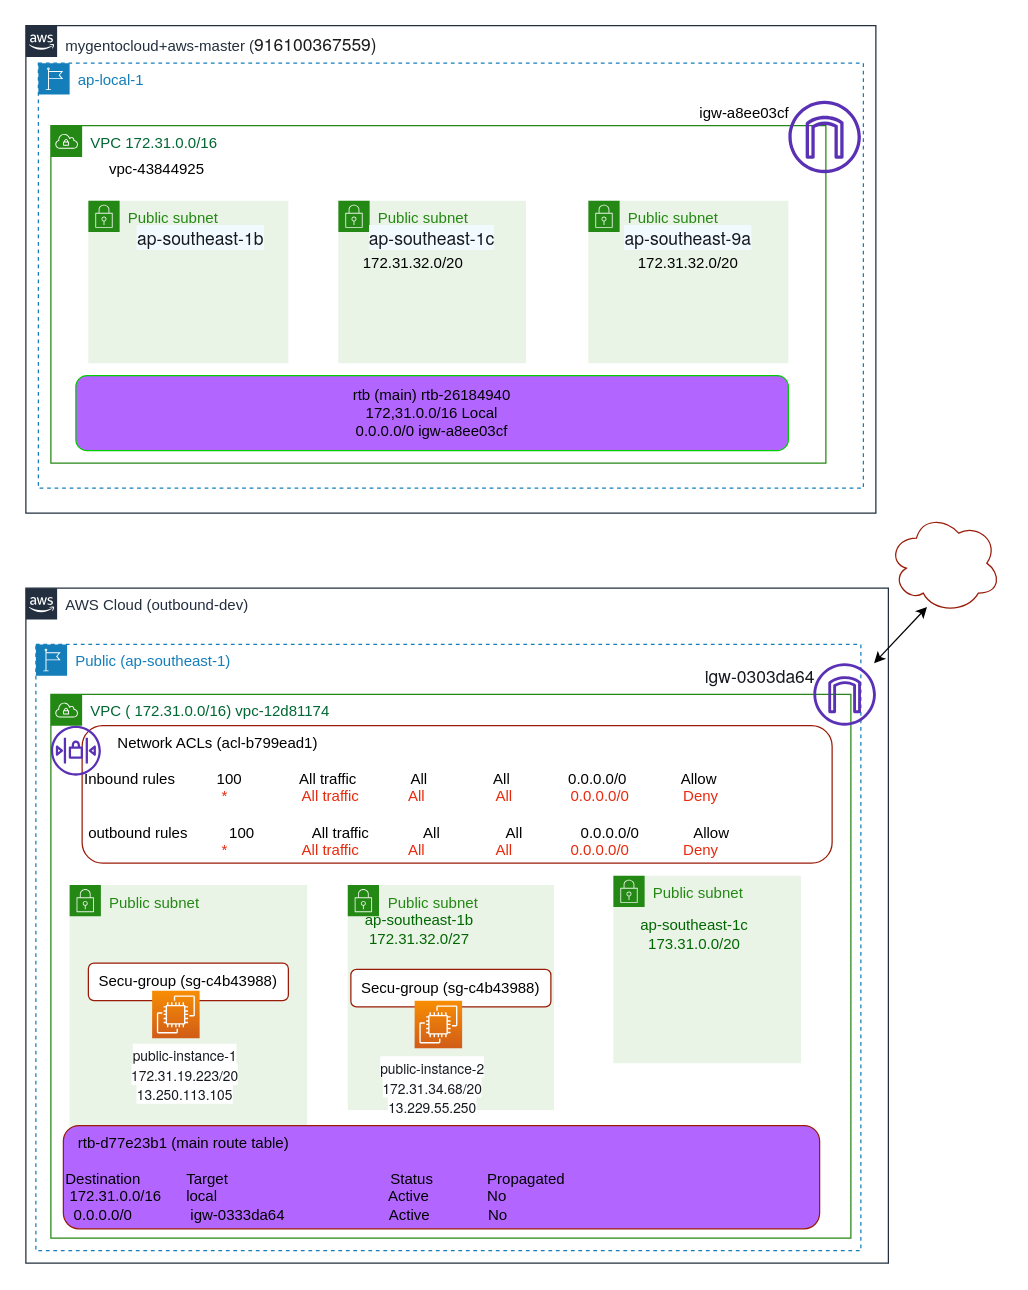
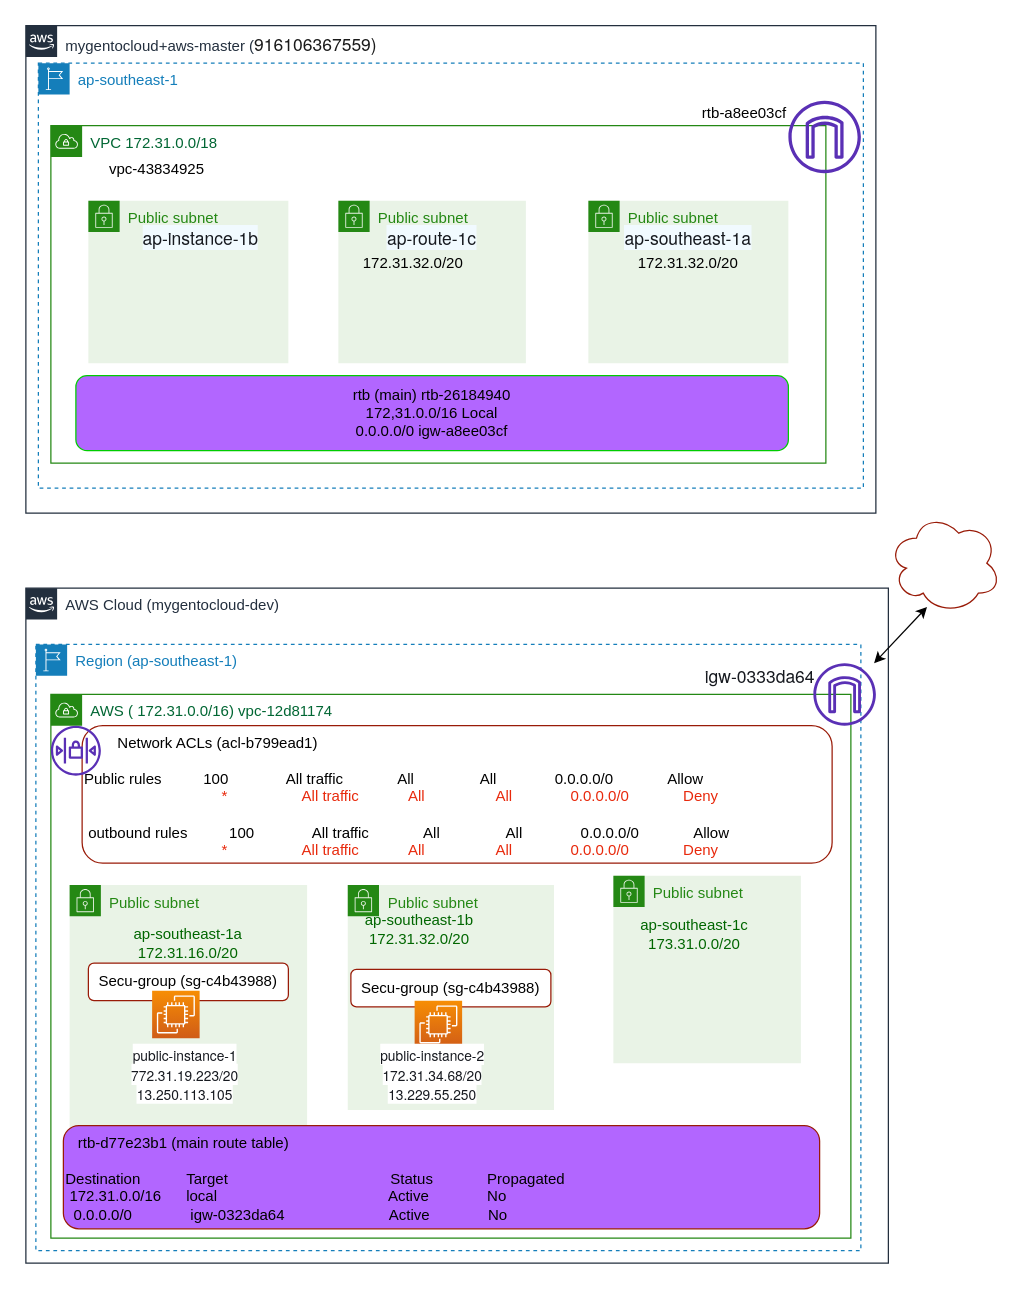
node "mygentocloud+aws-master (916100367559)": label "mygentocloud+aws-master (916100367559)" -> "mygentocloud+aws-master (916106367559)"
node "ap-local-1": label "ap-local-1" -> "ap-southeast-1"
node "igw-a8ee03cf": label "igw-a8ee03cf" -> "rtb-a8ee03cf"
node "VPC 172.31.0.0/16": label "VPC 172.31.0.0/16" -> "VPC 172.31.0.0/18"
node "vpc-43844925": label "vpc-43844925" -> "vpc-43834925"
node "ap-southeast-1b": label "ap-southeast-1b" -> "ap-instance-1b"
node "ap-southeast-1c": label "ap-southeast-1c" -> "ap-route-1c"
node "ap-southeast-9a": label "ap-southeast-9a" -> "ap-southeast-1a"
node "AWS Cloud (outbound-dev)": label "AWS Cloud (outbound-dev)" -> "AWS Cloud (mygentocloud-dev)"
node "Public (ap-southeast-1)": label "Public (ap-southeast-1)" -> "Region (ap-southeast-1)"
node "igw-0303da64": label "igw-0303da64" -> "igw-0333da64"
node "VPC ( 172.31.0.0/16) vpc-12d81174": label "VPC ( 172.31.0.0/16) vpc-12d81174" -> "AWS ( 172.31.0.0/16) vpc-12d81174"
node "Network ACLs (acl-b799ead1) Inbound rules 100 All traffic All All 0.0.0.0/0 Allow * All traffic All All 0.0.0.0/0 Deny outbound rules 100 All traffic All All 0.0.0.0/0 Allow * All traffic All All 0.0.0.0/0 Deny": label "Network ACLs (acl-b799ead1) Inbound rules 100 All traffic All All 0.0.0.0/0 Allow * All traffic All All 0.0.0.0/0 Deny outbound rules 100 All traffic All All 0.0.0.0/0 Allow * All traffic All All 0.0.0.0/0 Deny" -> "Network ACLs (acl-b799ead1) Public rules 100 All traffic All All 0.0.0.0/0 Allow * All traffic All All 0.0.0.0/0 Deny outbound rules 100 All traffic All All 0.0.0.0/0 Allow * All traffic All All 0.0.0.0/0 Deny"
node "ap-southeast-1b 172.31.32.0/27": label "ap-southeast-1b 172.31.32.0/27" -> "ap-southeast-1b 172.31.32.0/20"
node "ap-southeast-1a 172.31.16.0/20": added
node "public-instance-1 172.31.19.223/20 13.250.113.105": label "public-instance-1 172.31.19.223/20 13.250.113.105" -> "public-instance-1 772.31.19.223/20 13.250.113.105"
node "public-instance-2 172.31.34.68/20 13.229.55.250": moved (432, 1088) -> (432, 1076)
node "rtb-d77e23b1 (main route table) Destination Target Status Propagated 172.31.0.0/16 local Active No 0.0.0.0/0 igw-0333da64 Active No": label "rtb-d77e23b1 (main route table) Destination Target Status Propagated 172.31.0.0/16 local Active No 0.0.0.0/0 igw-0333da64 Active No" -> "rtb-d77e23b1 (main route table) Destination Target Status Propagated 172.31.0.0/16 local Active No 0.0.0.0/0 igw-0323da64 Active No"
